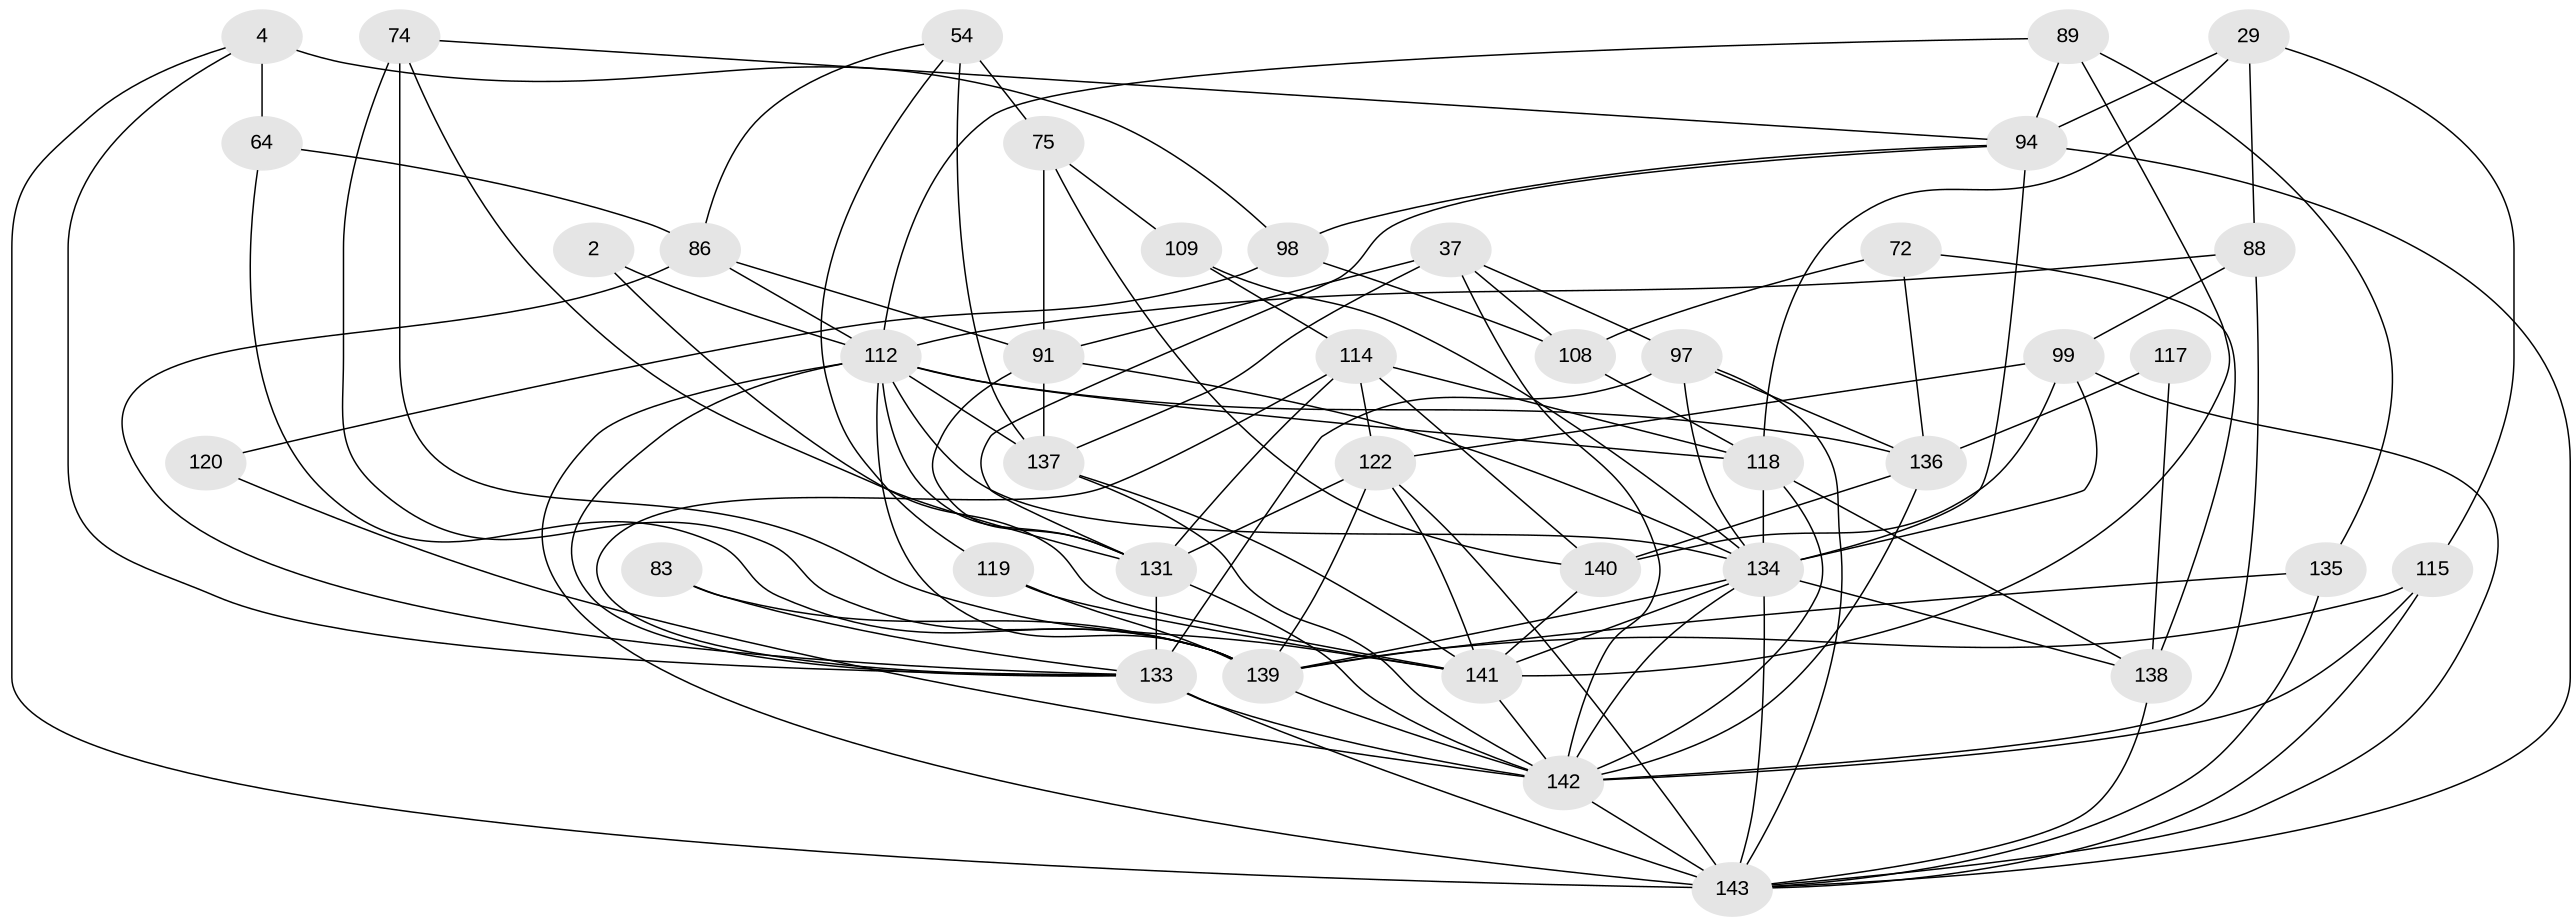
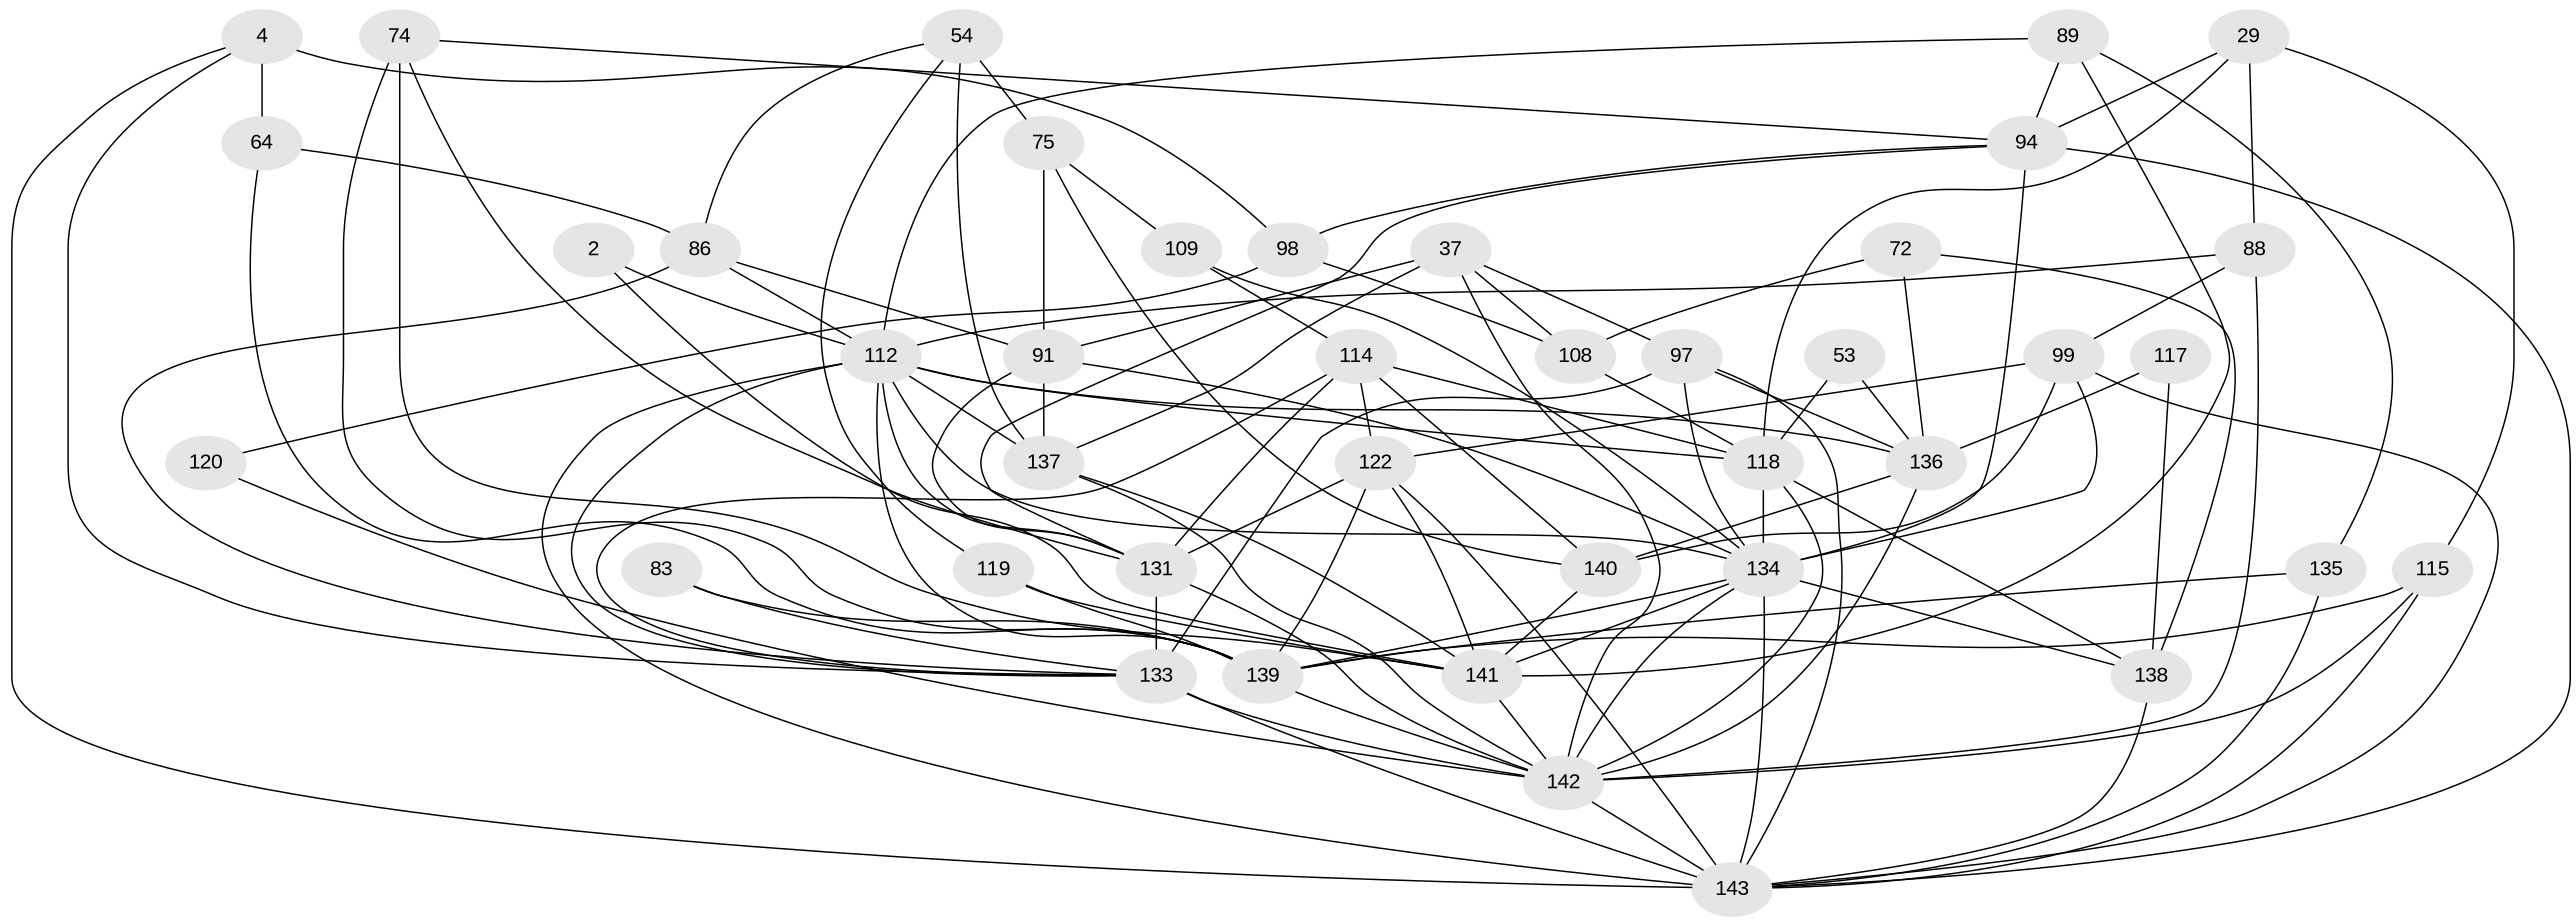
node "53": added
